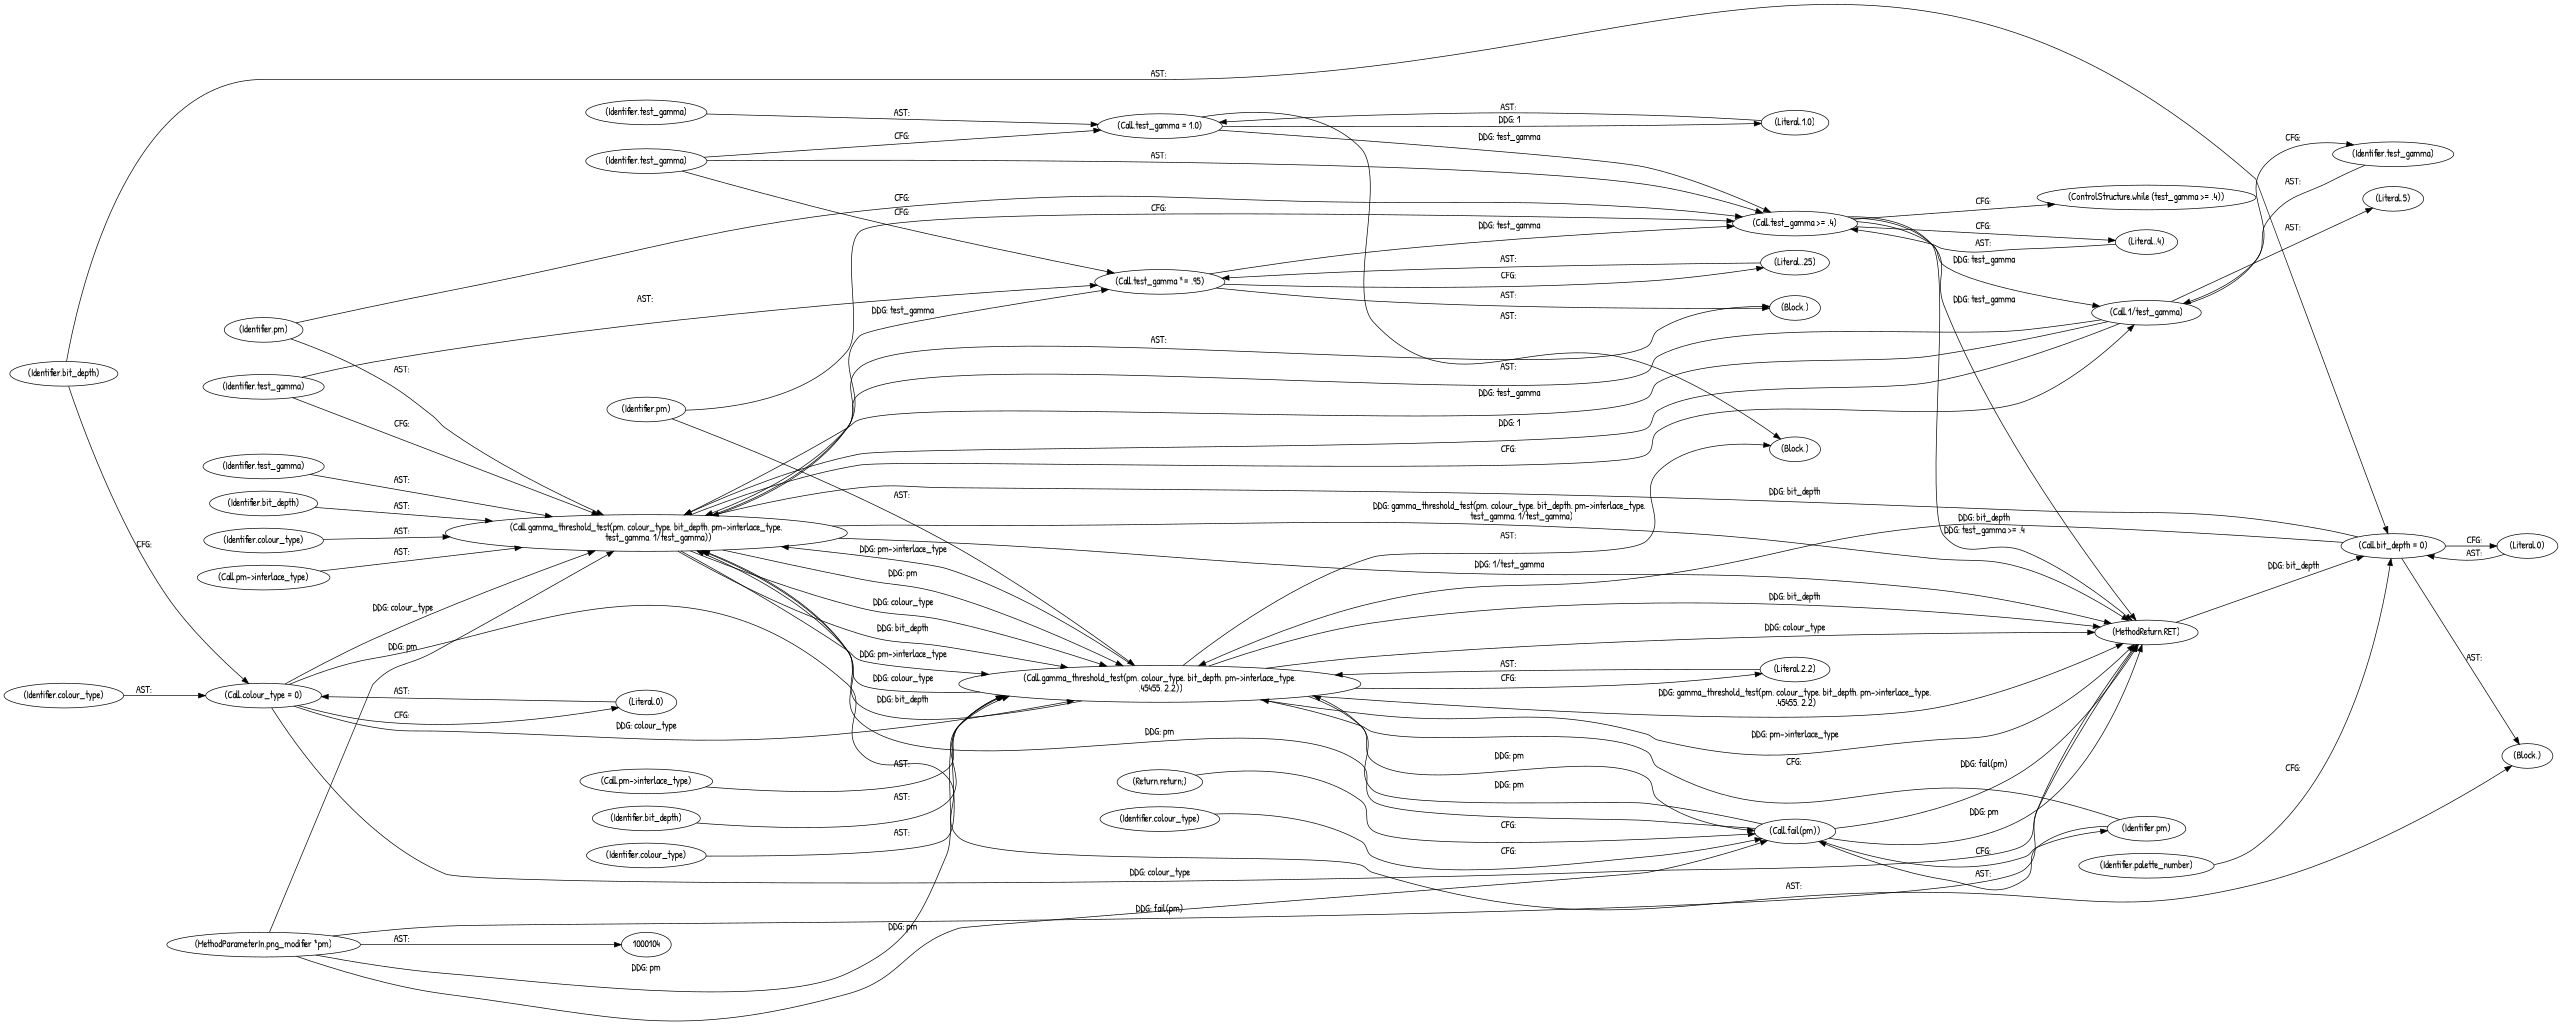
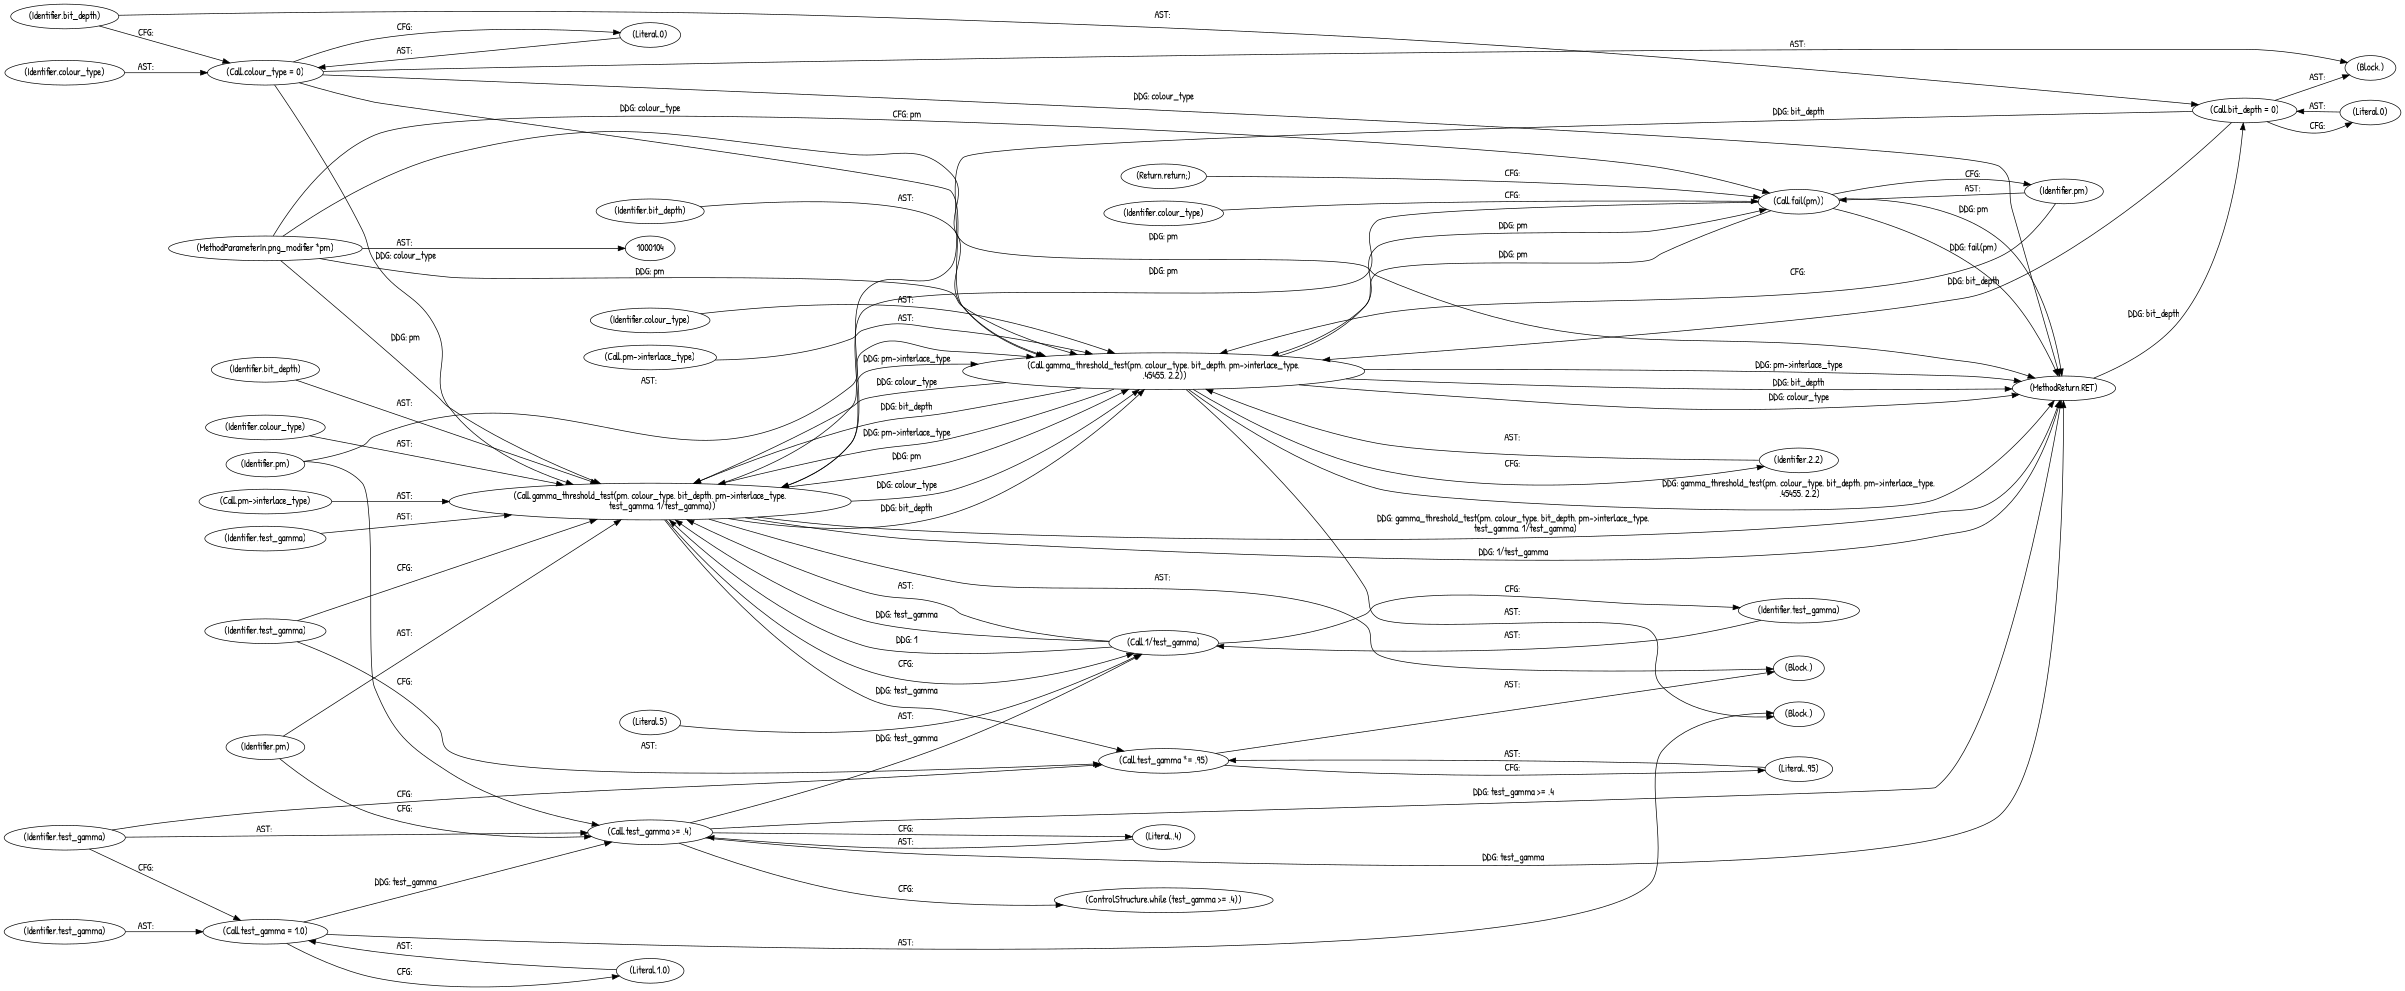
edge "(Call,test_gamma = 1.0)" -> "(Literal,1.0)": label "DDG: 1" -> "CFG: "
edge "(Call,test_gamma *= .95)" -> "(Call,test_gamma >= .4)": removed, label "DDG: test_gamma"
edge "(Call,1/test_gamma)" -> "(Literal,5)": reversed
node "(Literal,.25)": label "(Literal,.25)" -> "(Literal,.95)"
node "(Literal,2.2)": label "(Literal,2.2)" -> "(Identifier,2.2)"
node "(Identifier,palette_number)": removed
edge "(MethodParameterIn,png_modifier *pm)" -> "(MethodReturn,RET)": label "DDG: fail(pm)" -> "DDG: pm"
edge "(MethodParameterIn,png_modifier *pm)" -> "(Call,fail(pm))": label "DDG: pm" -> "CFG: pm"
